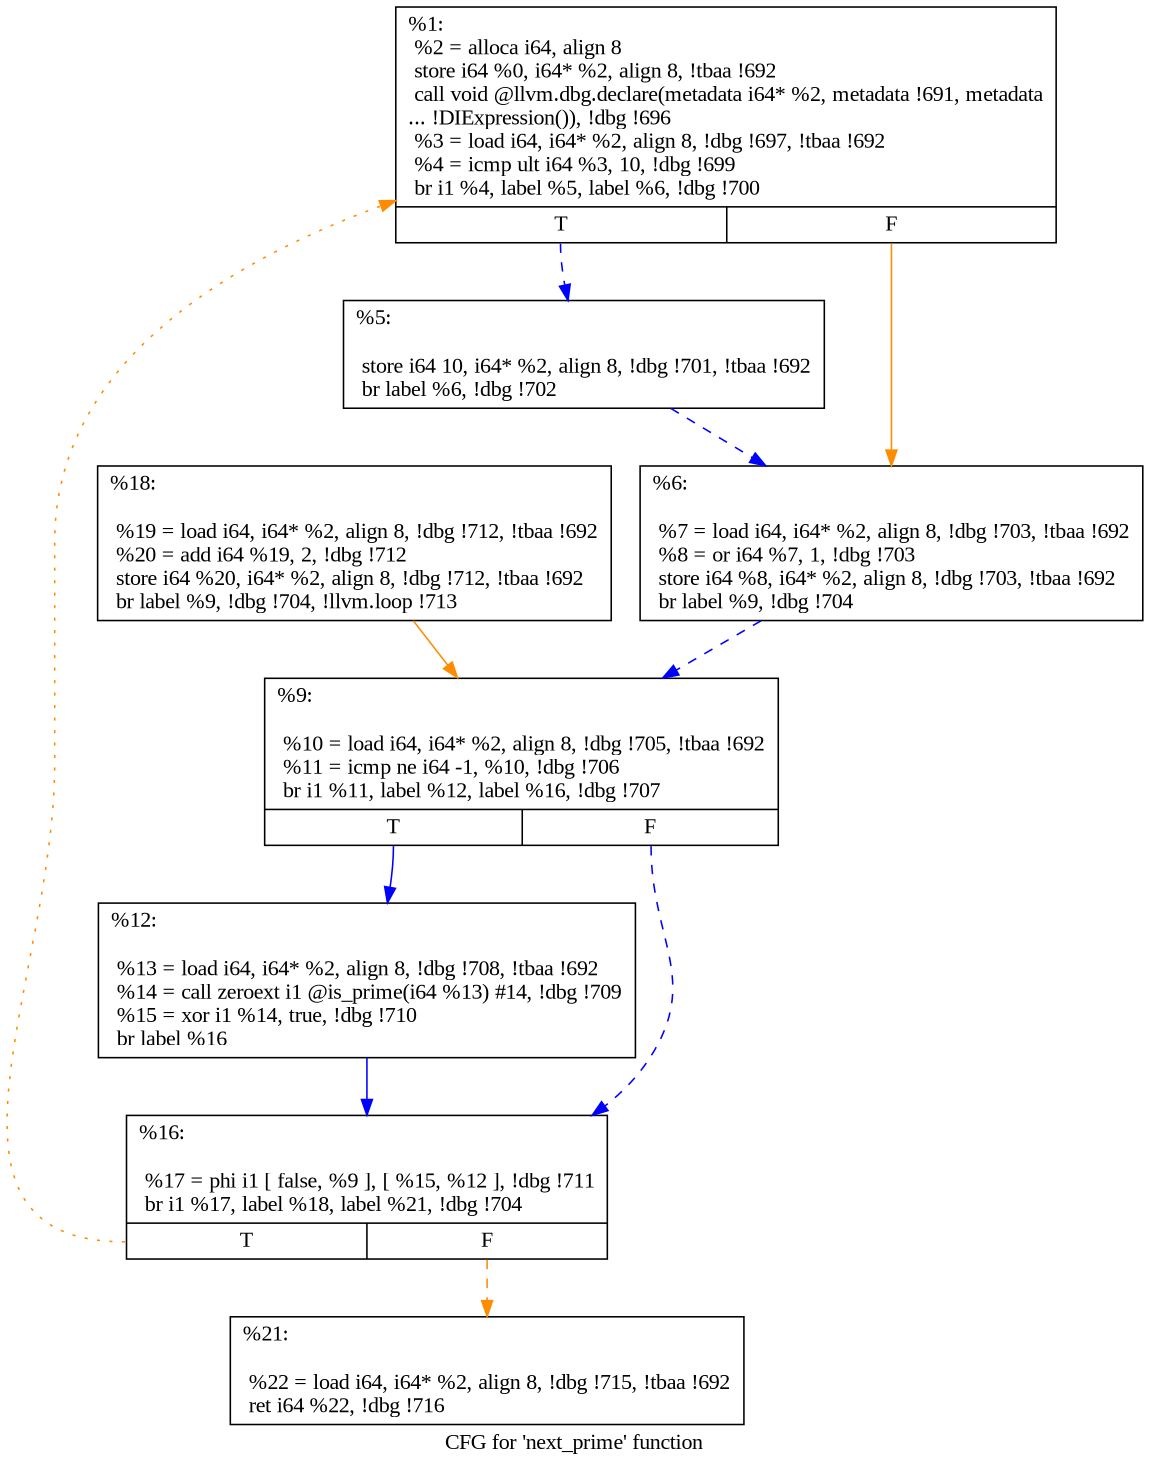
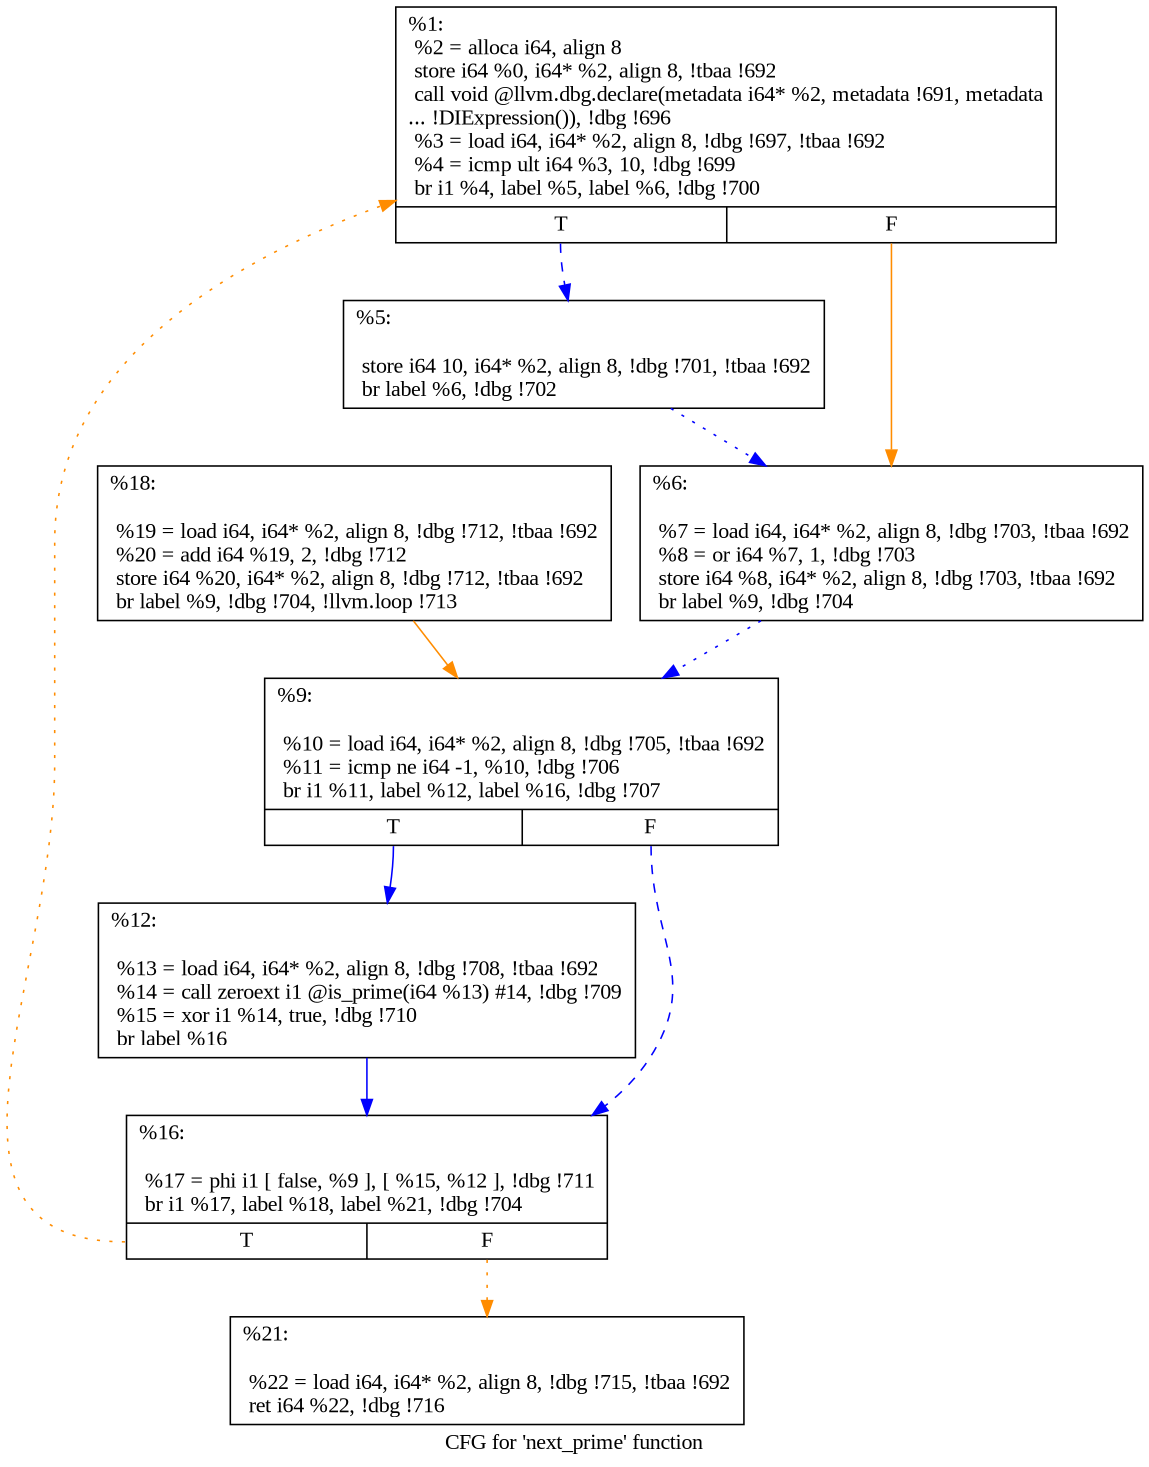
edge "%5:" -> "%6:": style dashed -> dotted
edge "%6:" -> "%9:": style dashed -> dotted
edge "%16:" -> "%21:": style dashed -> dotted
